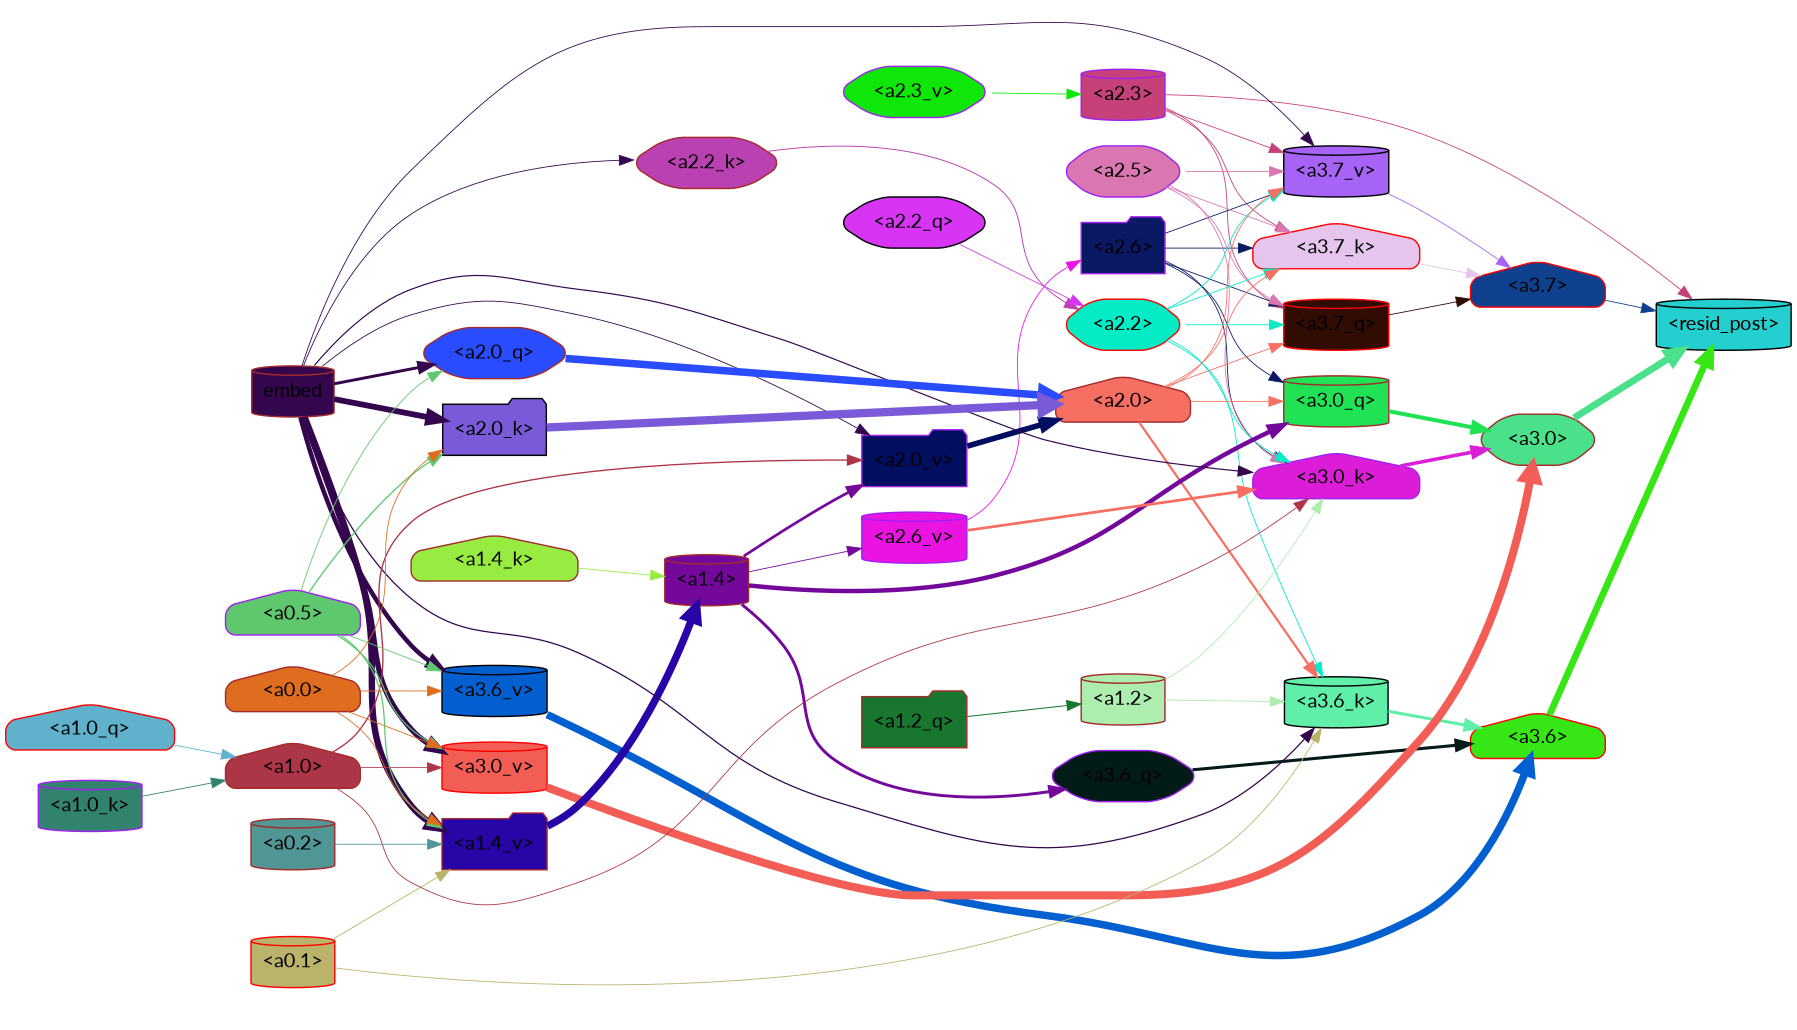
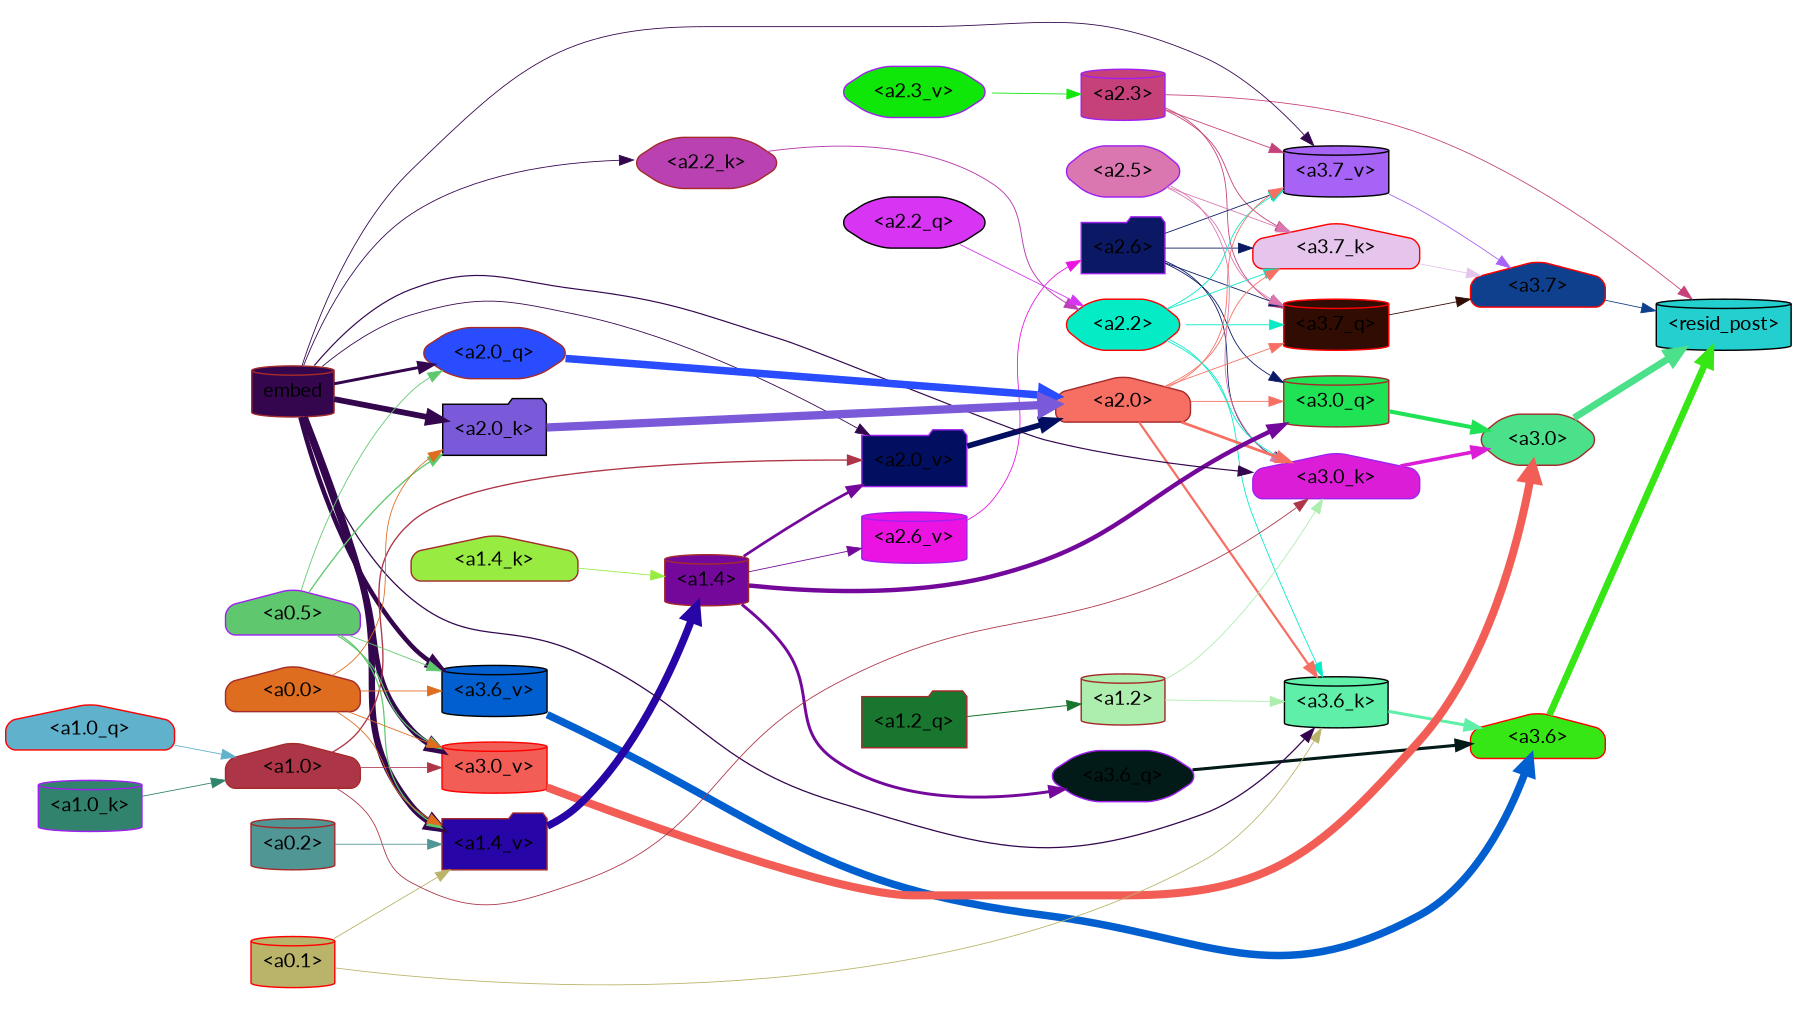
edge "<a2.5>" -> "<a3.7_v>": removed
edge "<a2.6_v>" -> "<a3.0_k>": now "<a2.0>" -> "<a3.0_k>"
